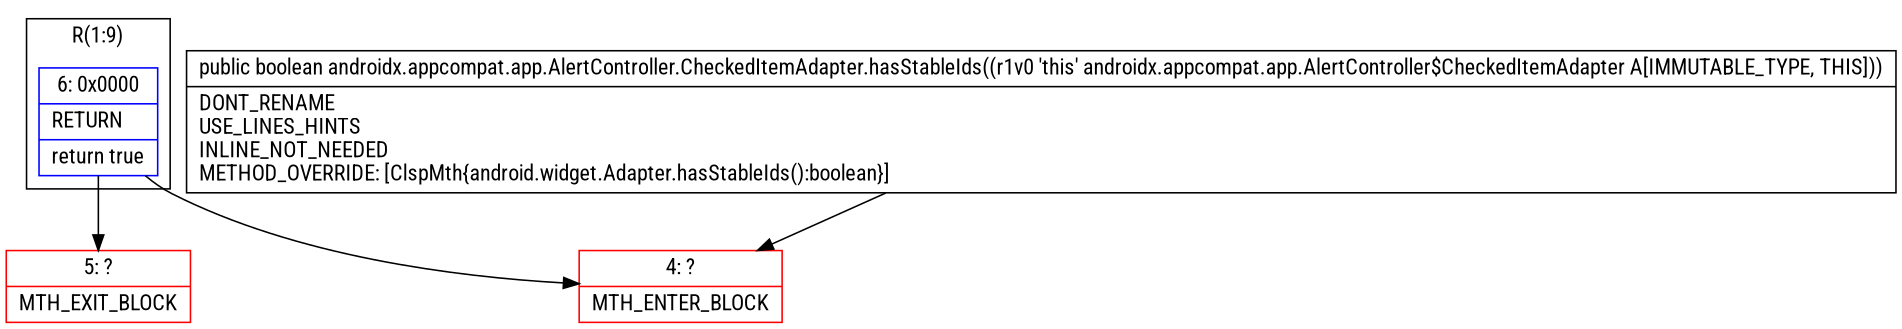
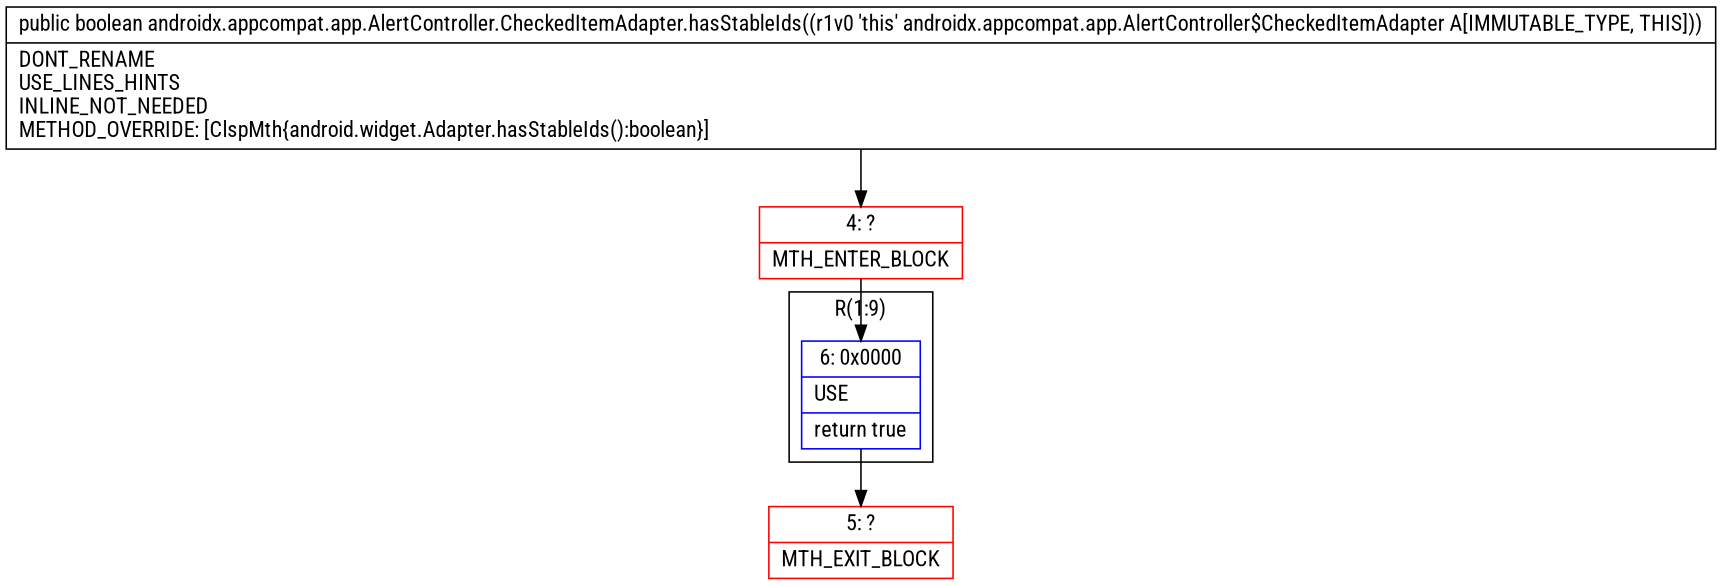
node "6: 0x0000": text "RETURN" -> "USE"
edge "6: 0x0000" -> "4: ?": reversed
